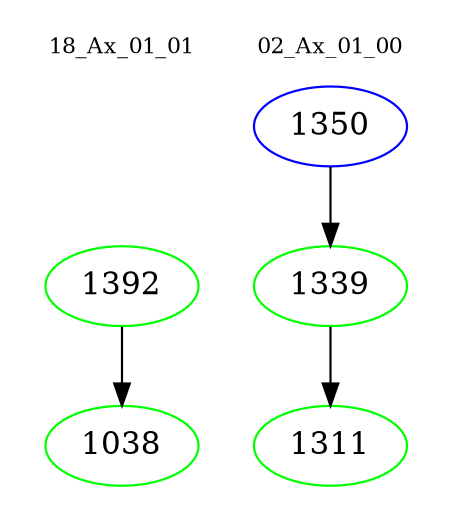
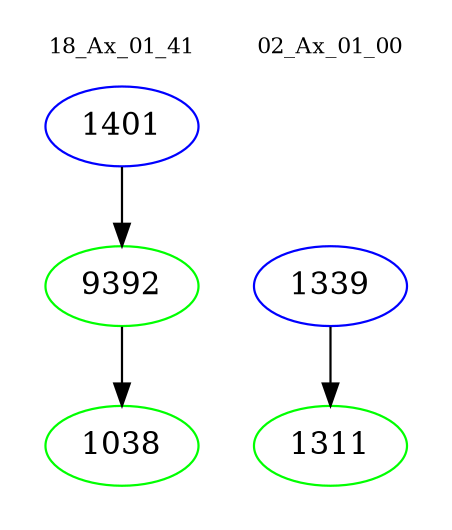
cluster "18_Ax_01_01": label "18_Ax_01_01" -> "18_Ax_01_41"
node "1401": added
node "1350": removed
node "1392": label "1392" -> "9392"
node "1339": color green -> blue
